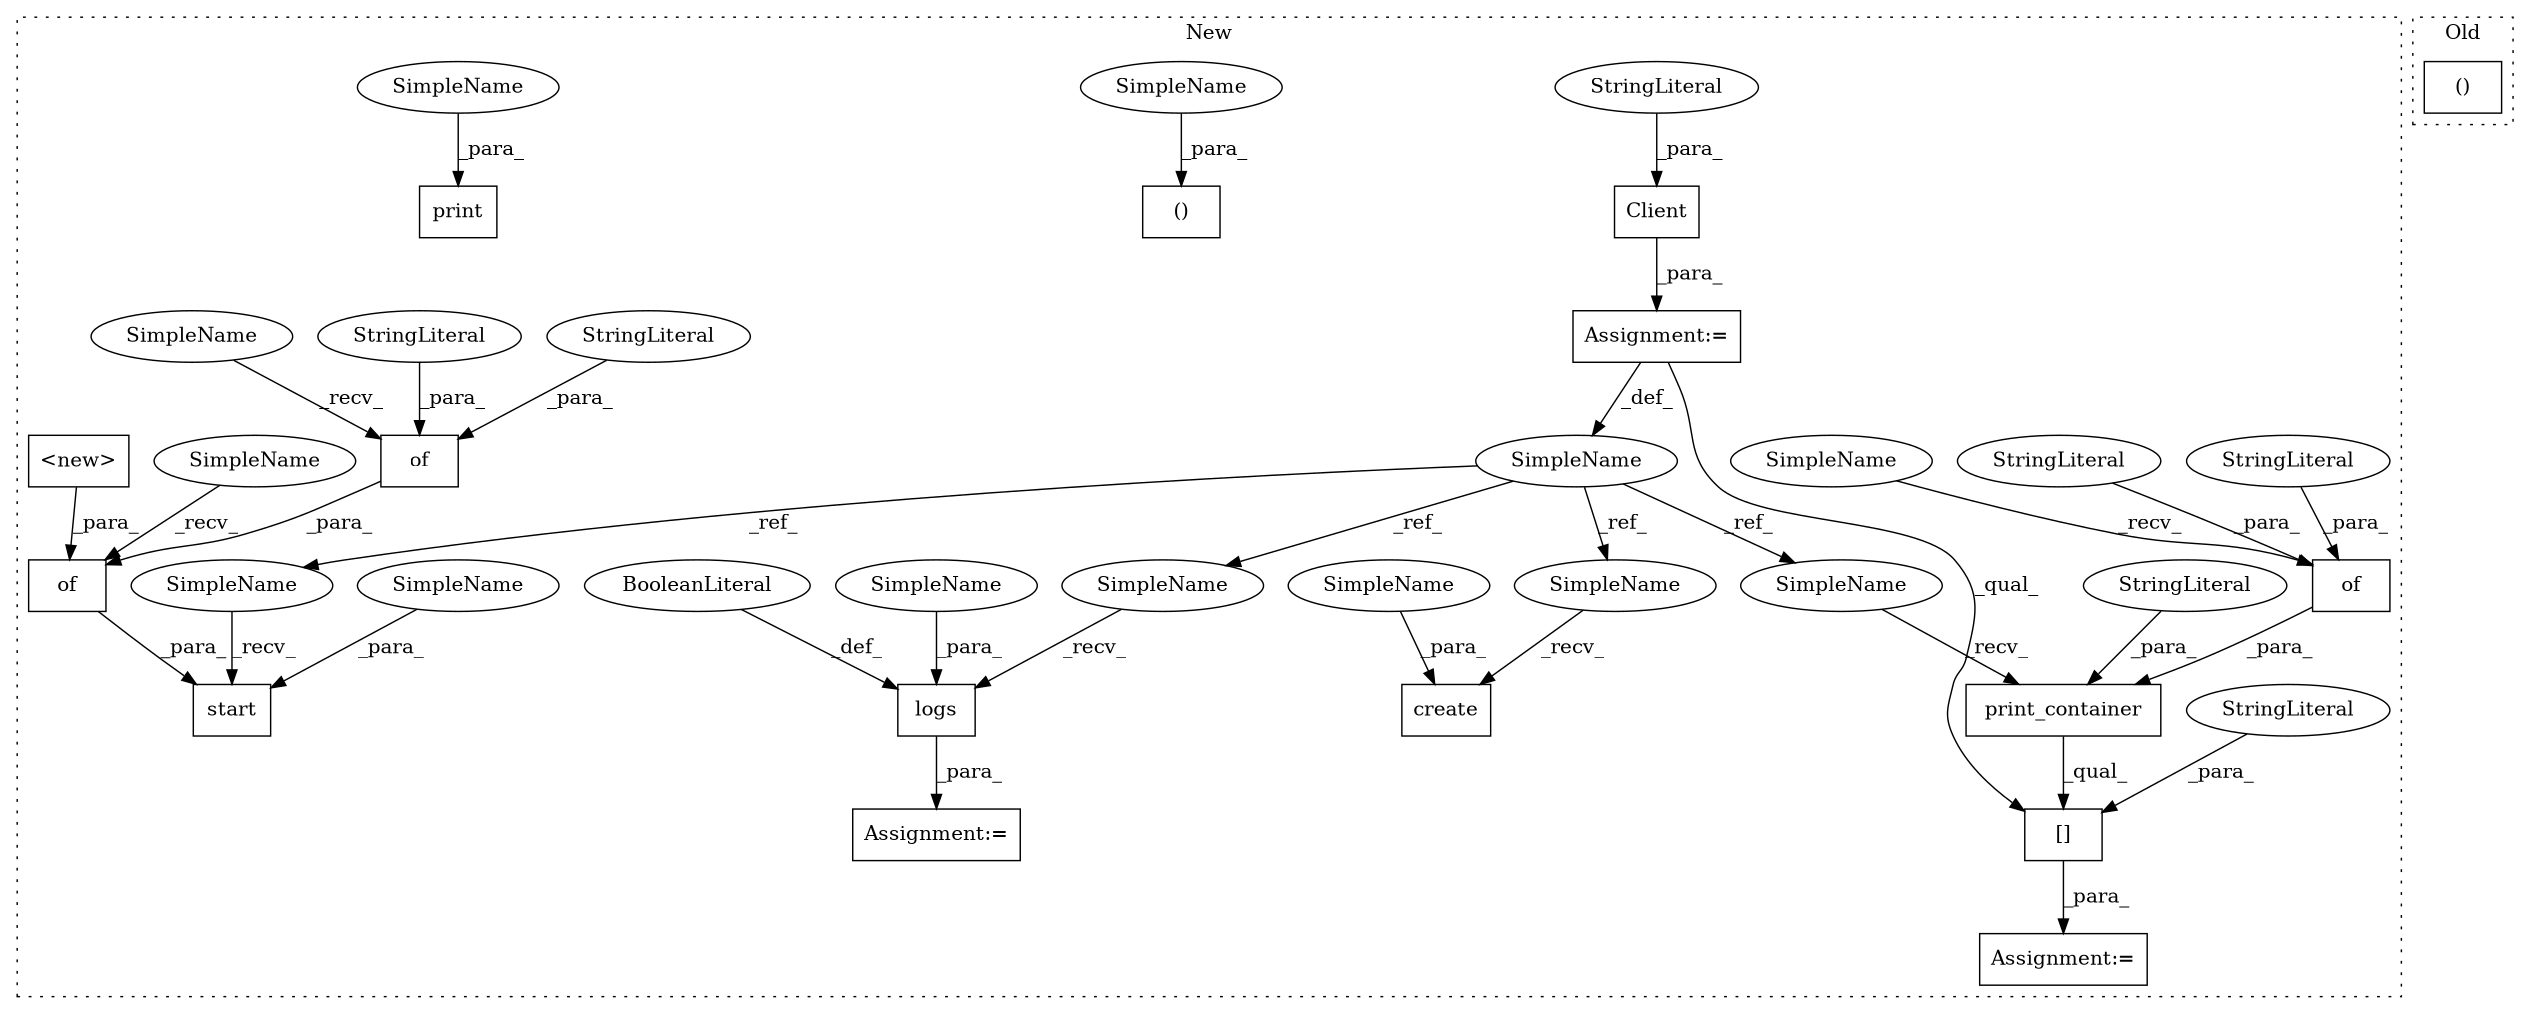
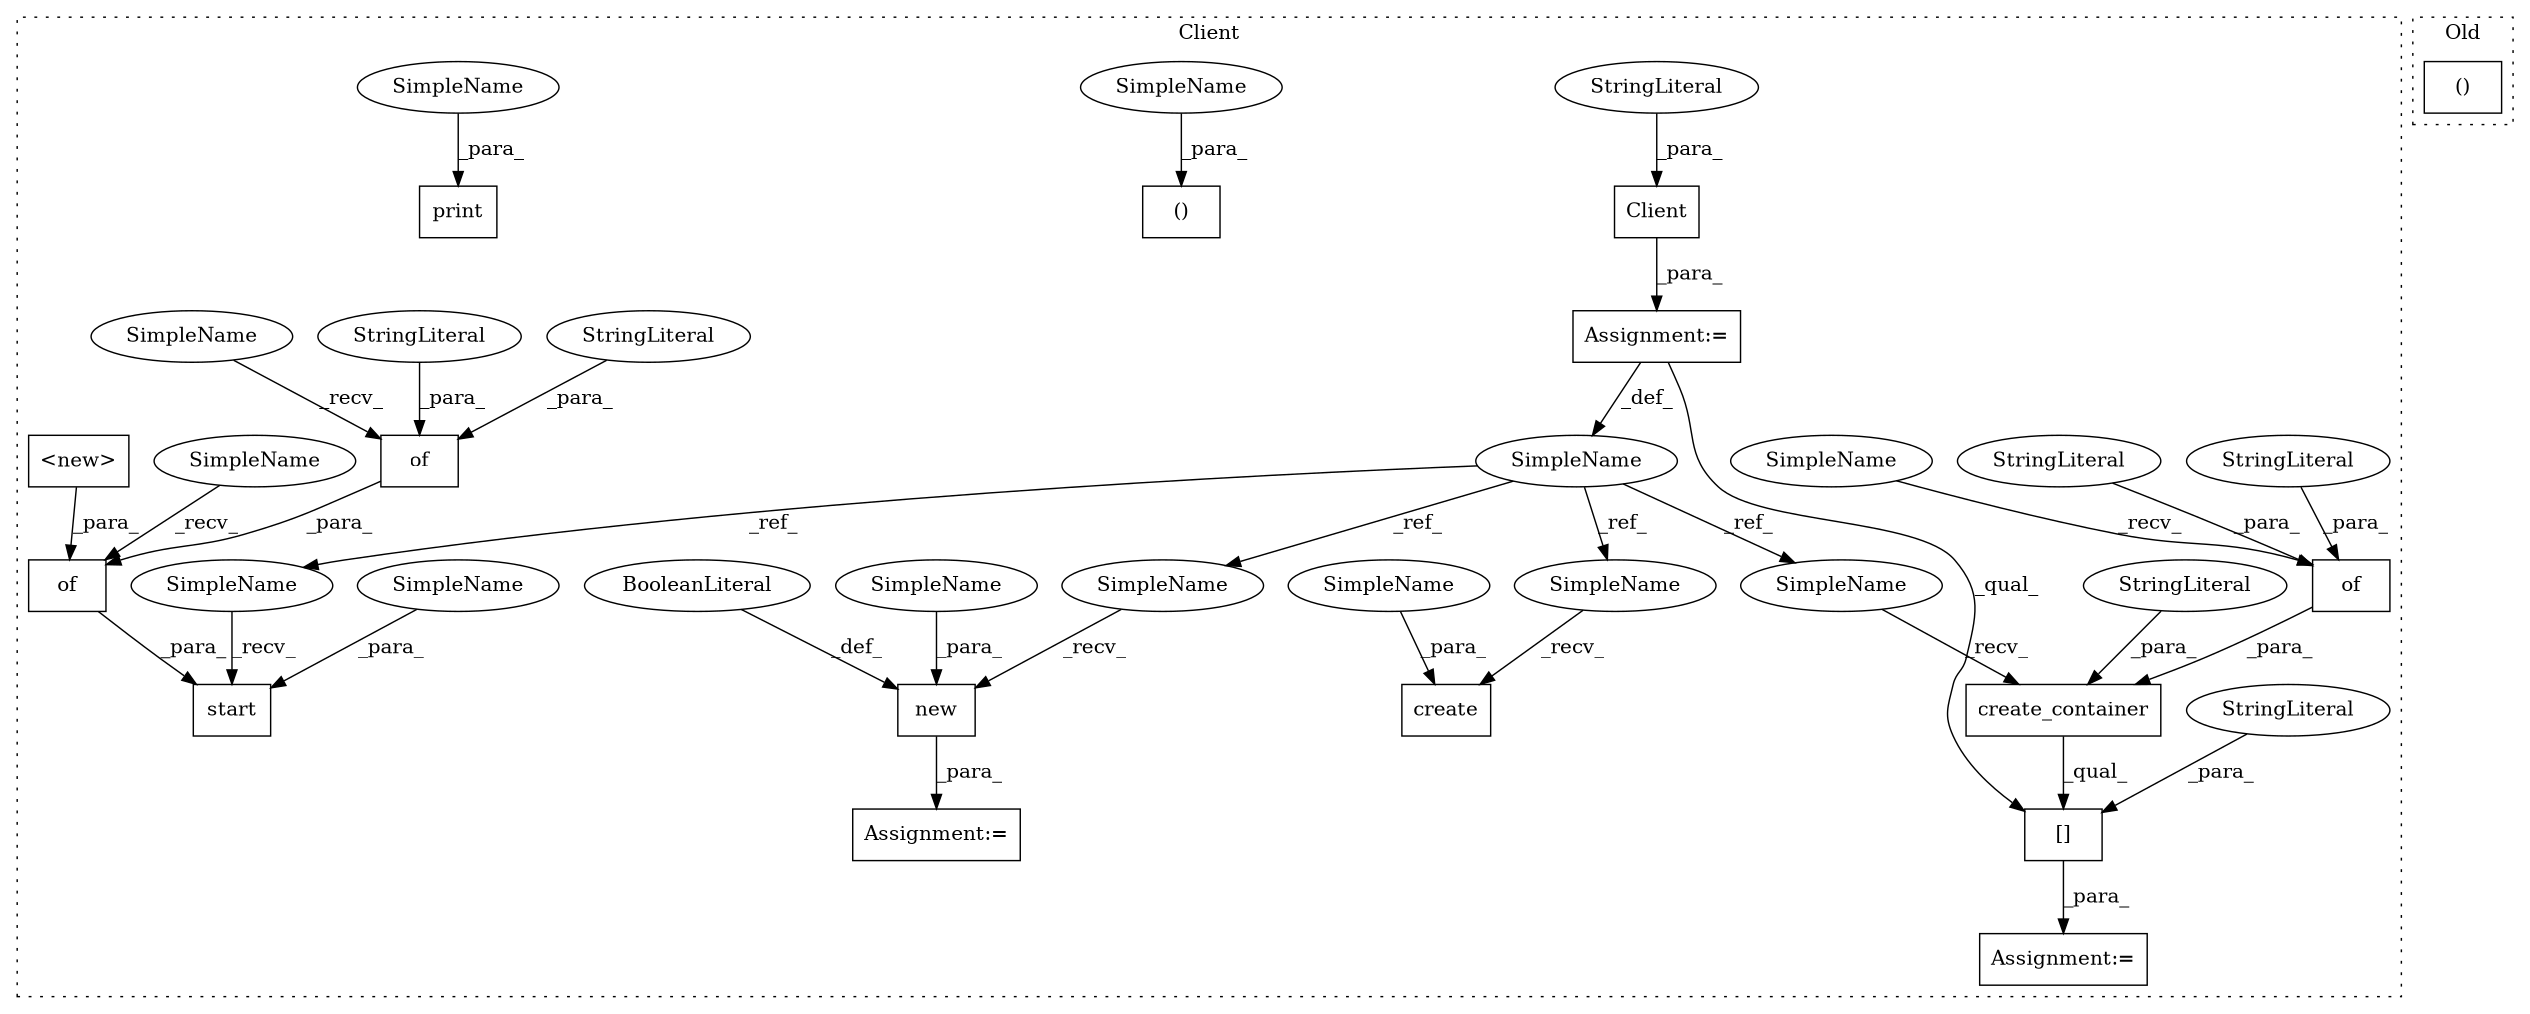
cluster "New": label "New" -> "Client"
node "logs": label "logs" -> "new"
node "print_container": label "print_container" -> "create_container"
